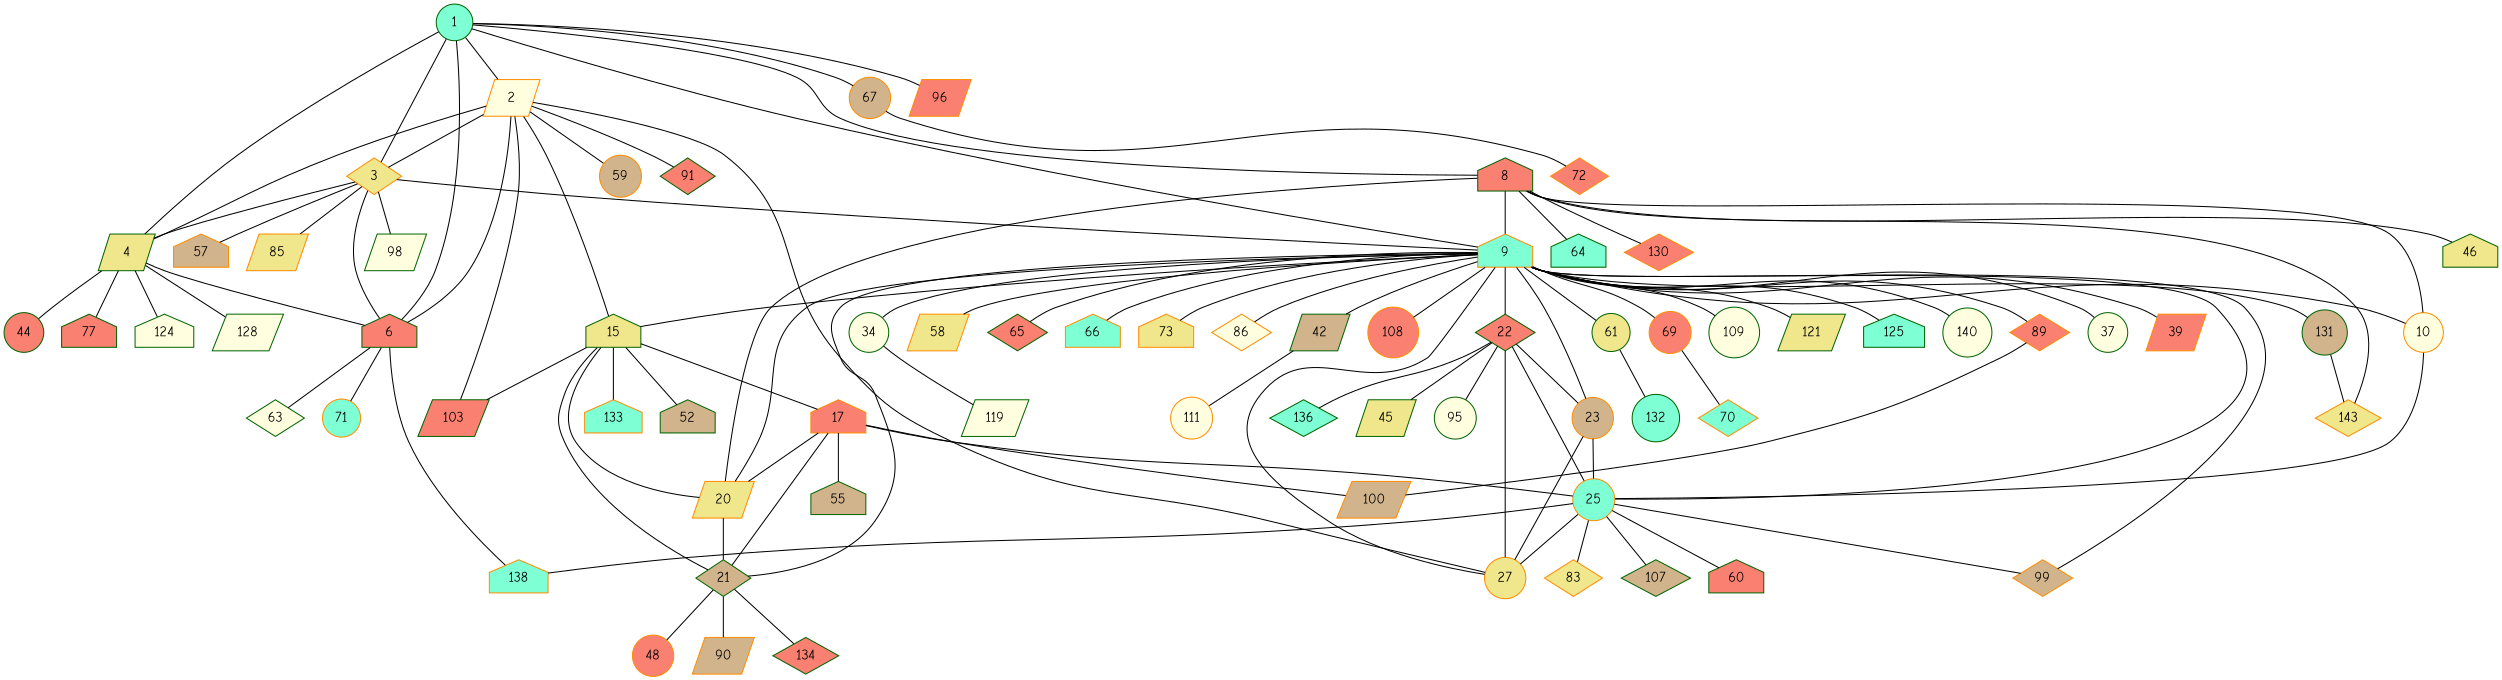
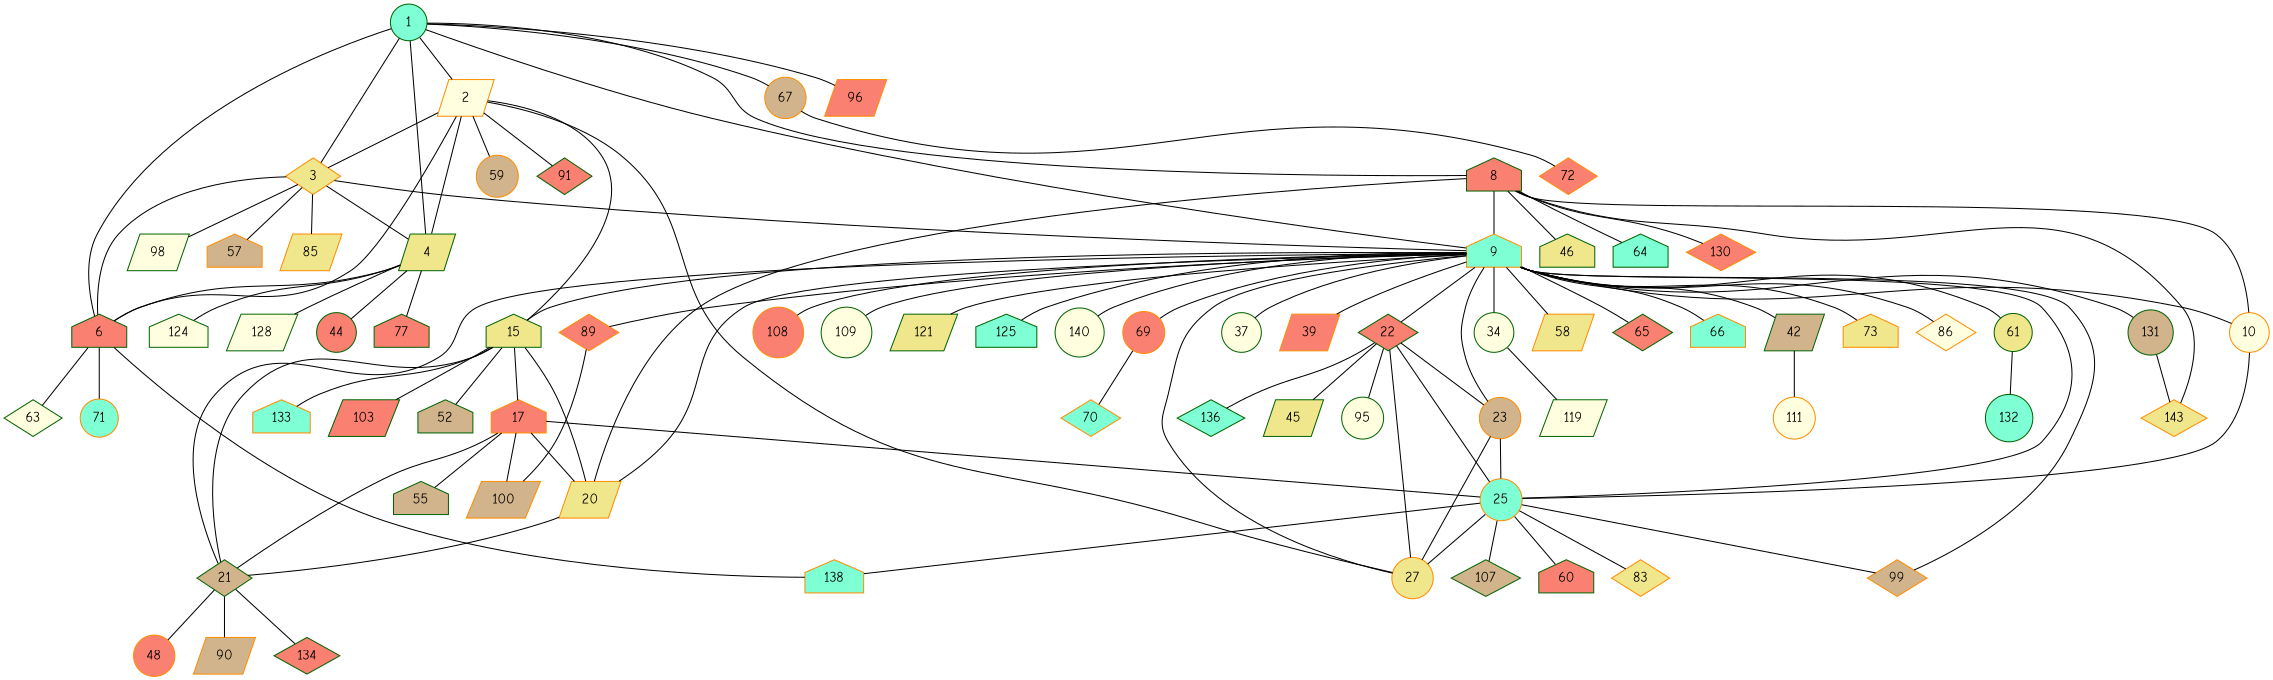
edge "2" -- "103": removed
